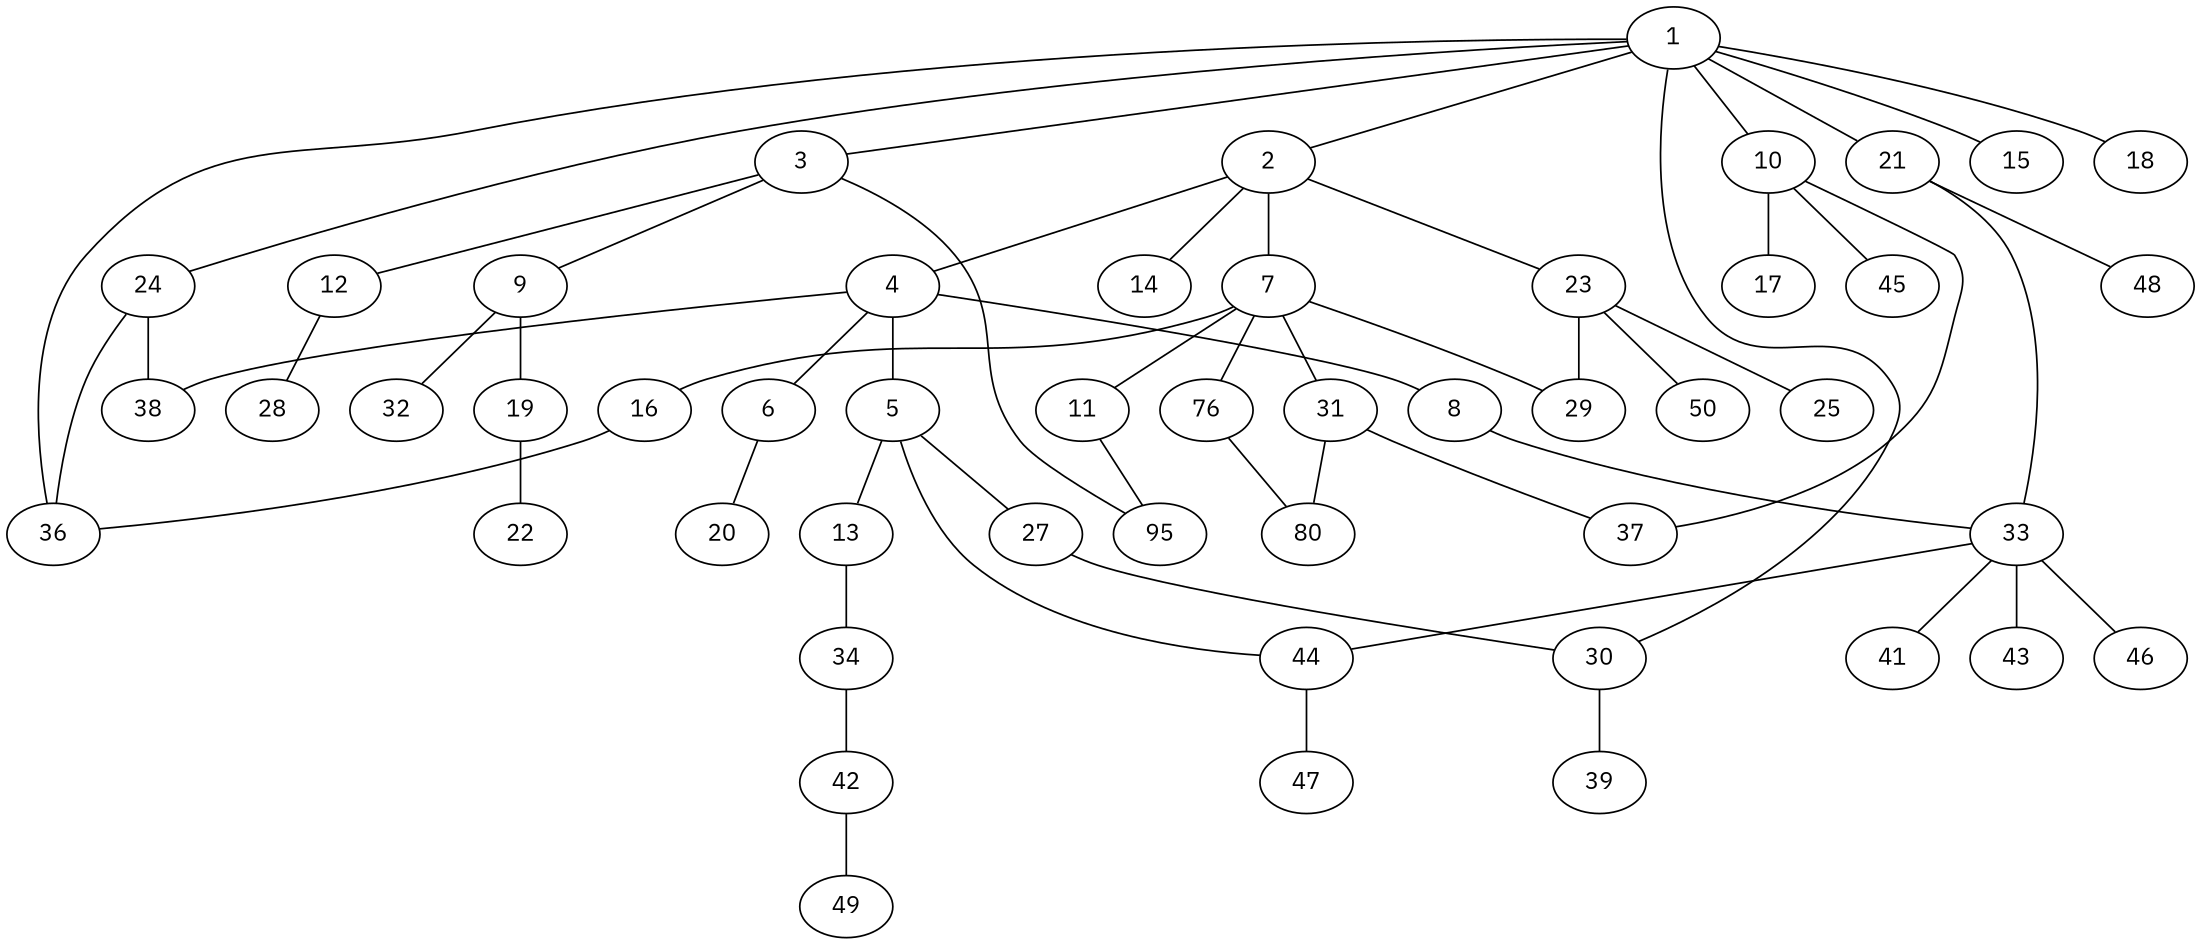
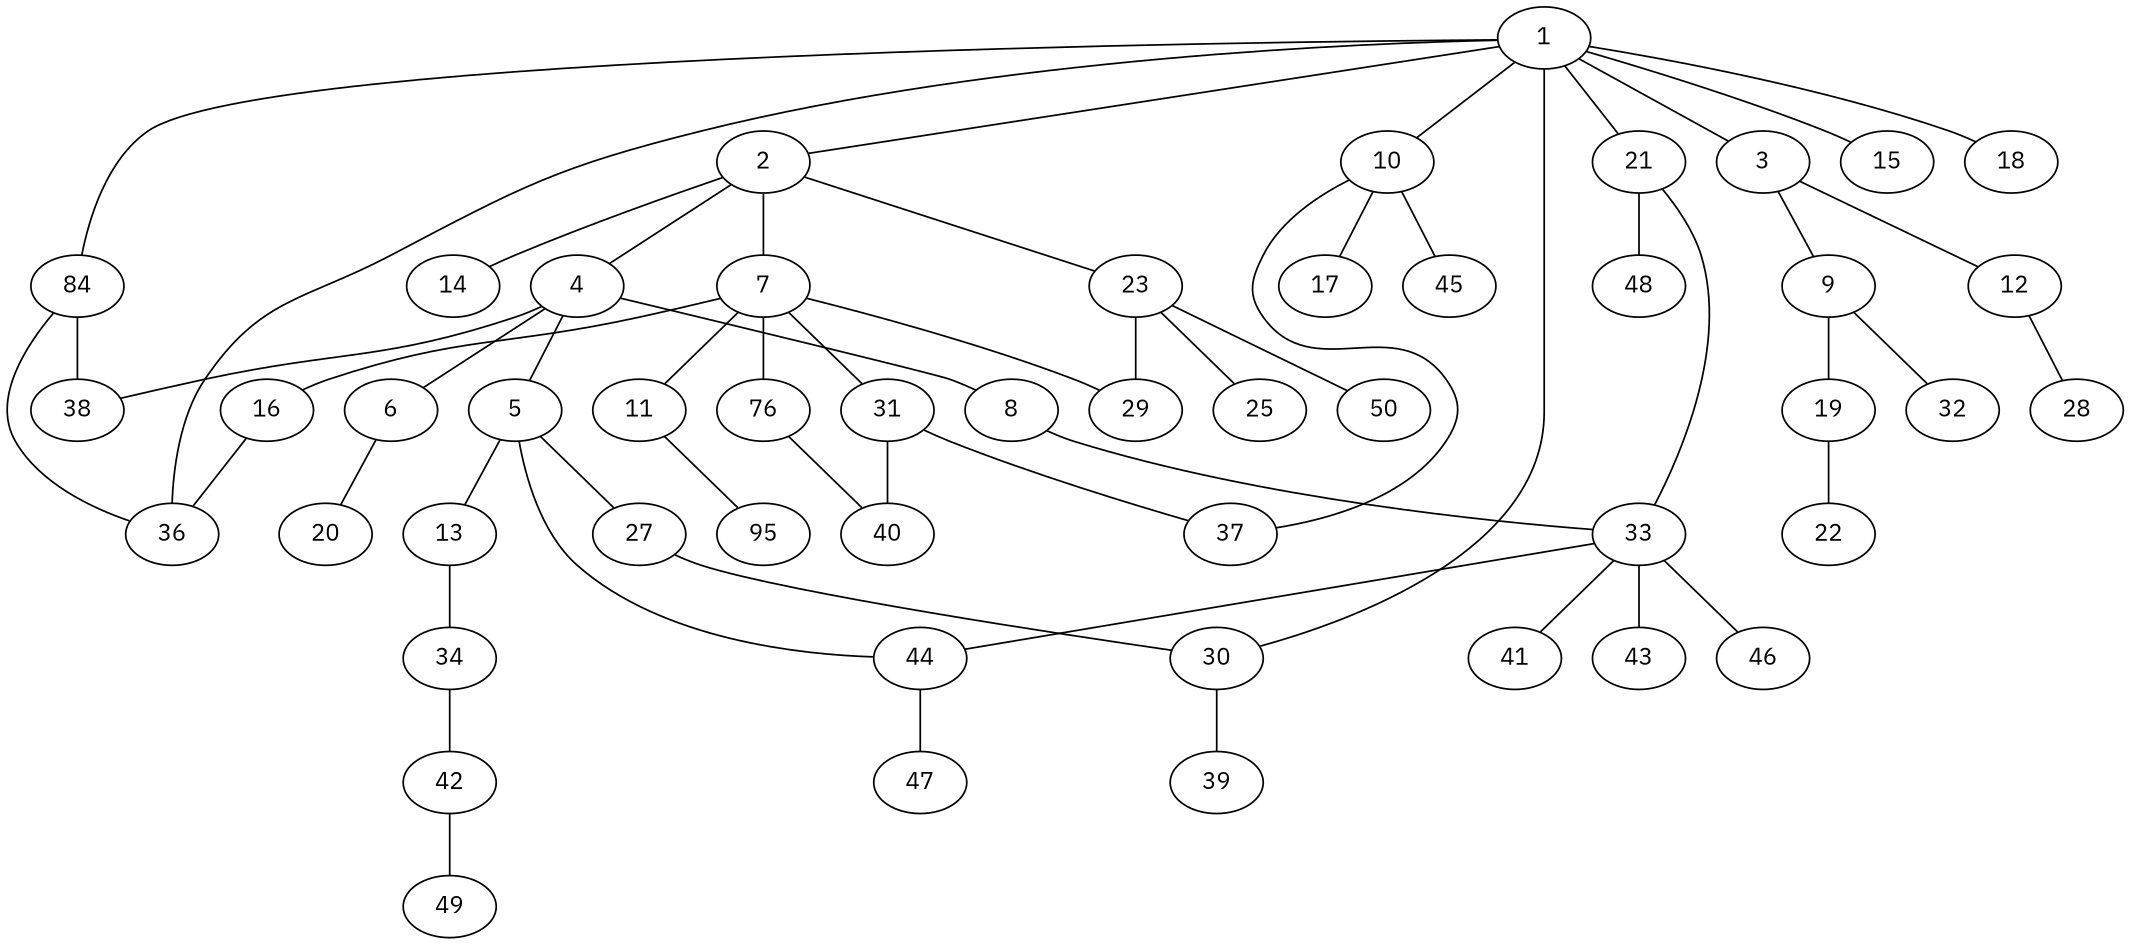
node "24": label "24" -> "84"
edge "3" -- "95": removed
node "80": label "80" -> "40"
